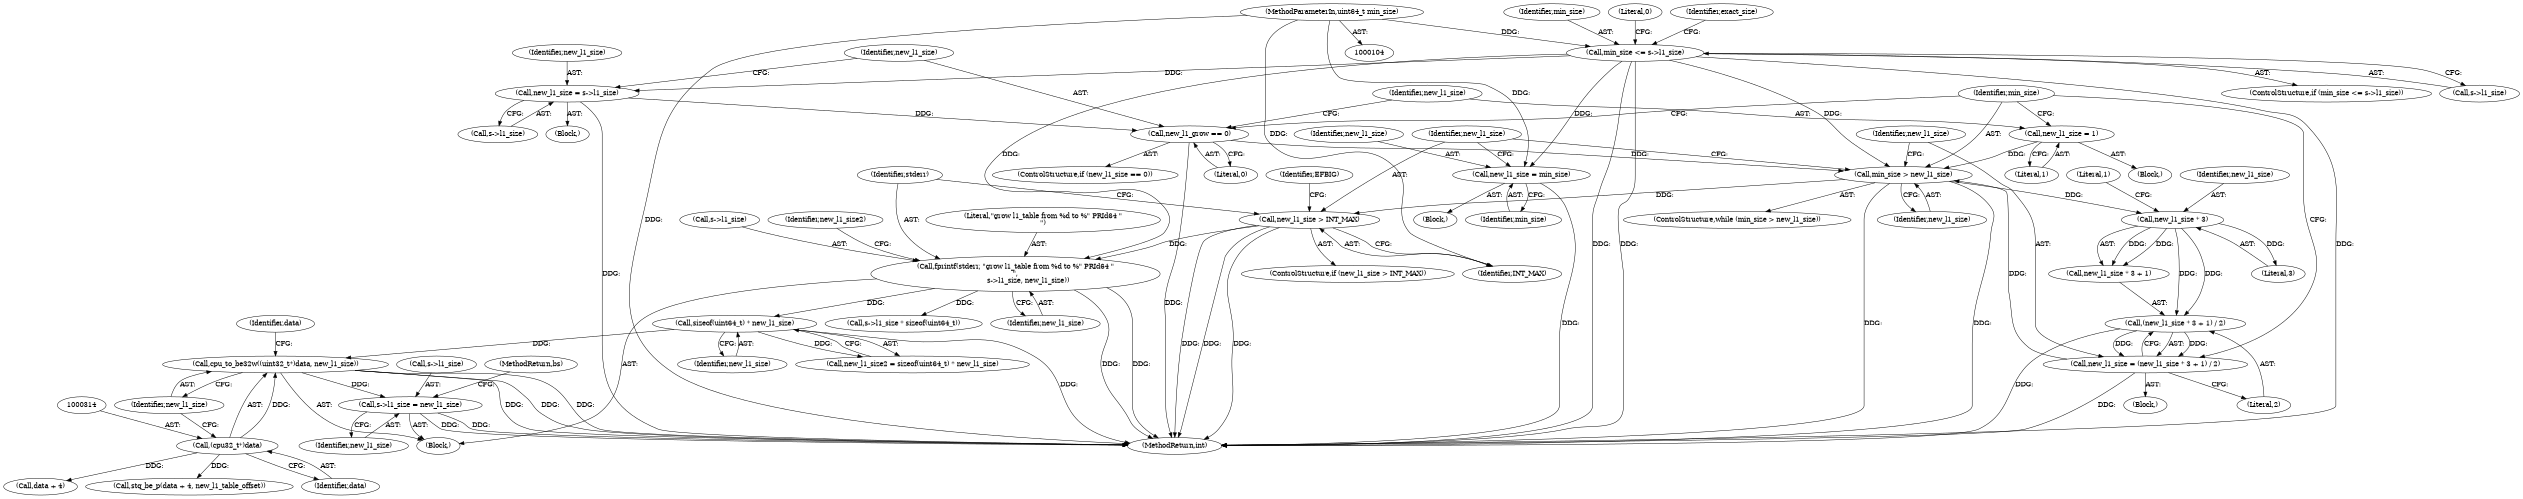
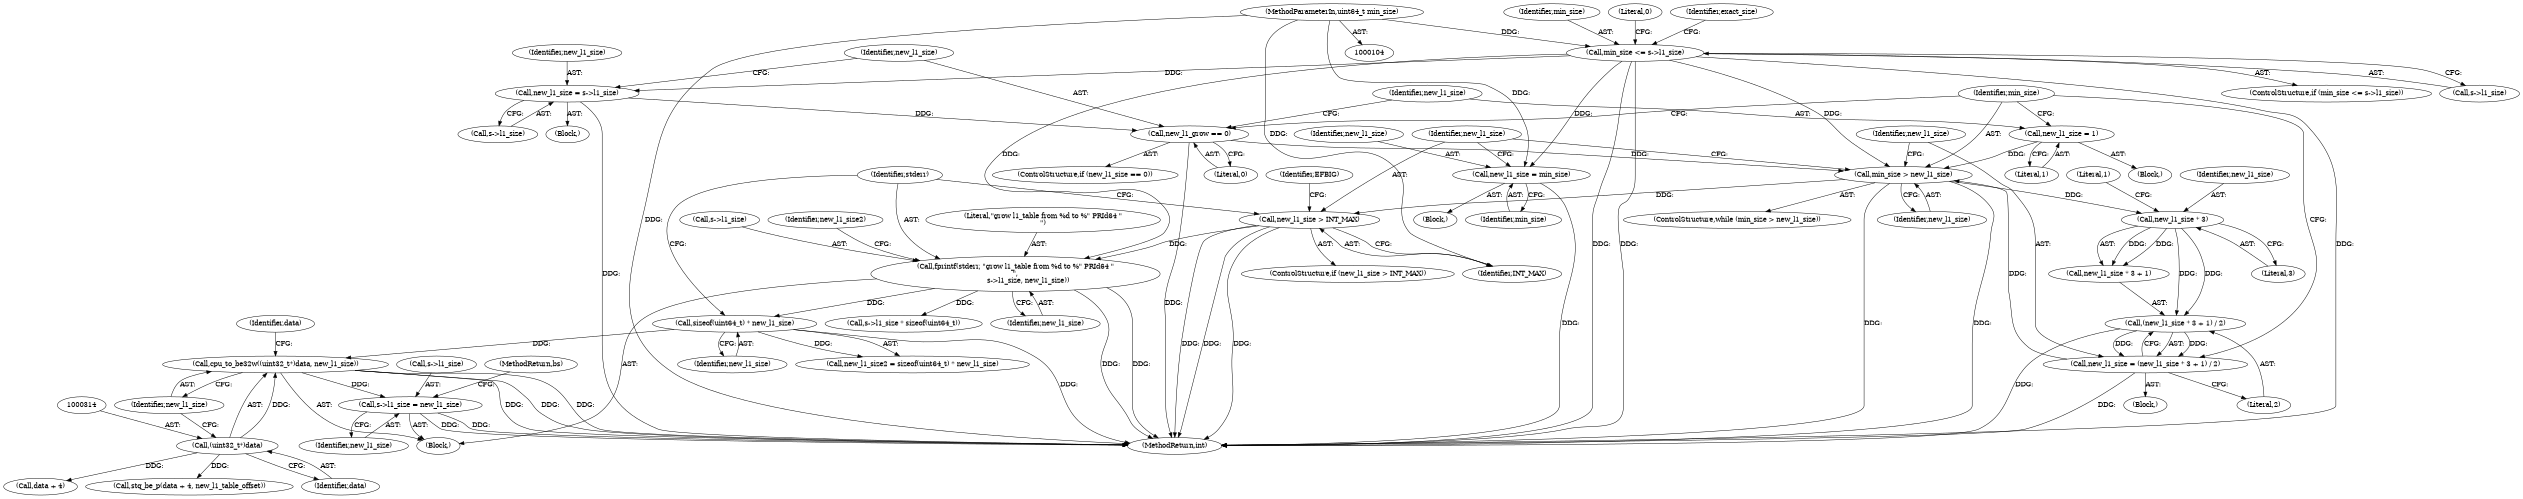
edge "(Call,new_l1_size * 3)" -> "(Literal,3)": label "DDG: " -> "CFG: "
edge "(Call,new_l1_size2 = sizeof(uint64_t) * new_l1_size)" -> "(Call,sizeof(uint64_t) * new_l1_size)": now "(Identifier,stderr)" -> "(Call,sizeof(uint64_t) * new_l1_size)"
node "(Call,(cpu32_t*)data)": label "(Call,(cpu32_t*)data)" -> "(Call,(uint32_t*)data)"
